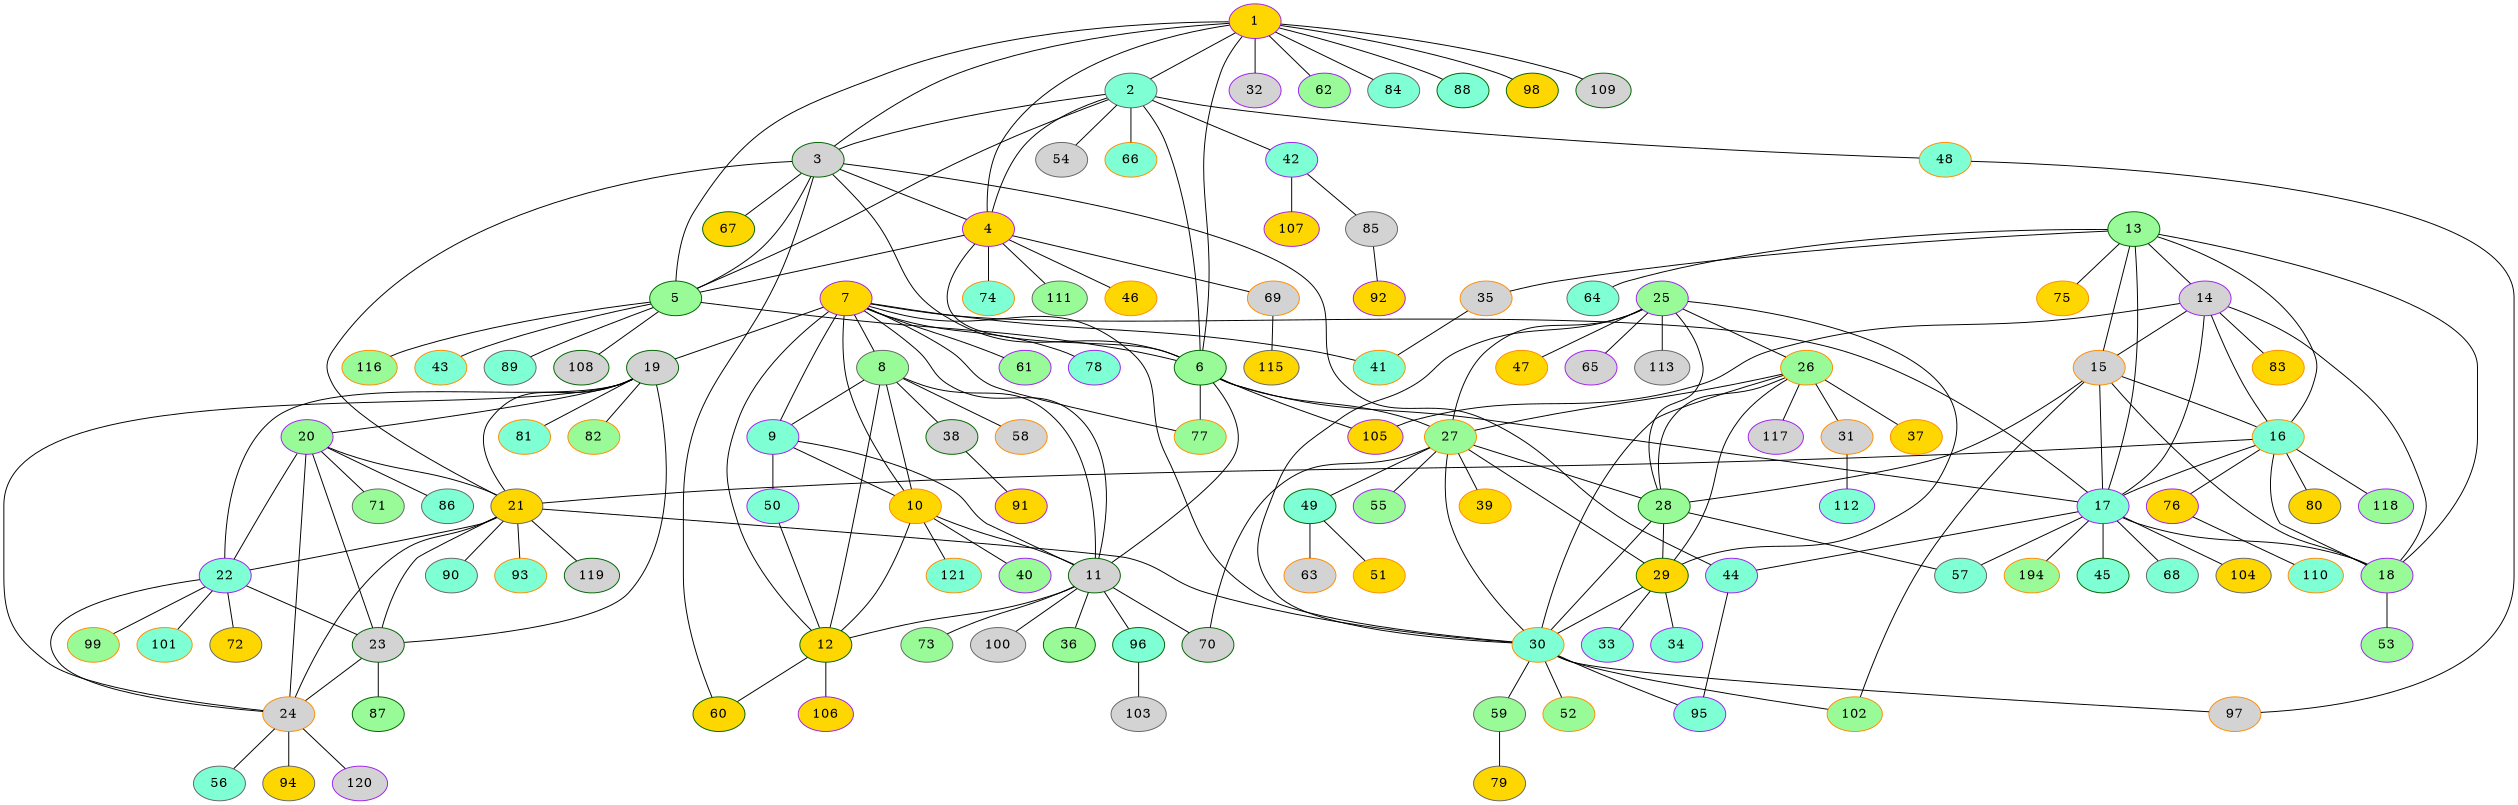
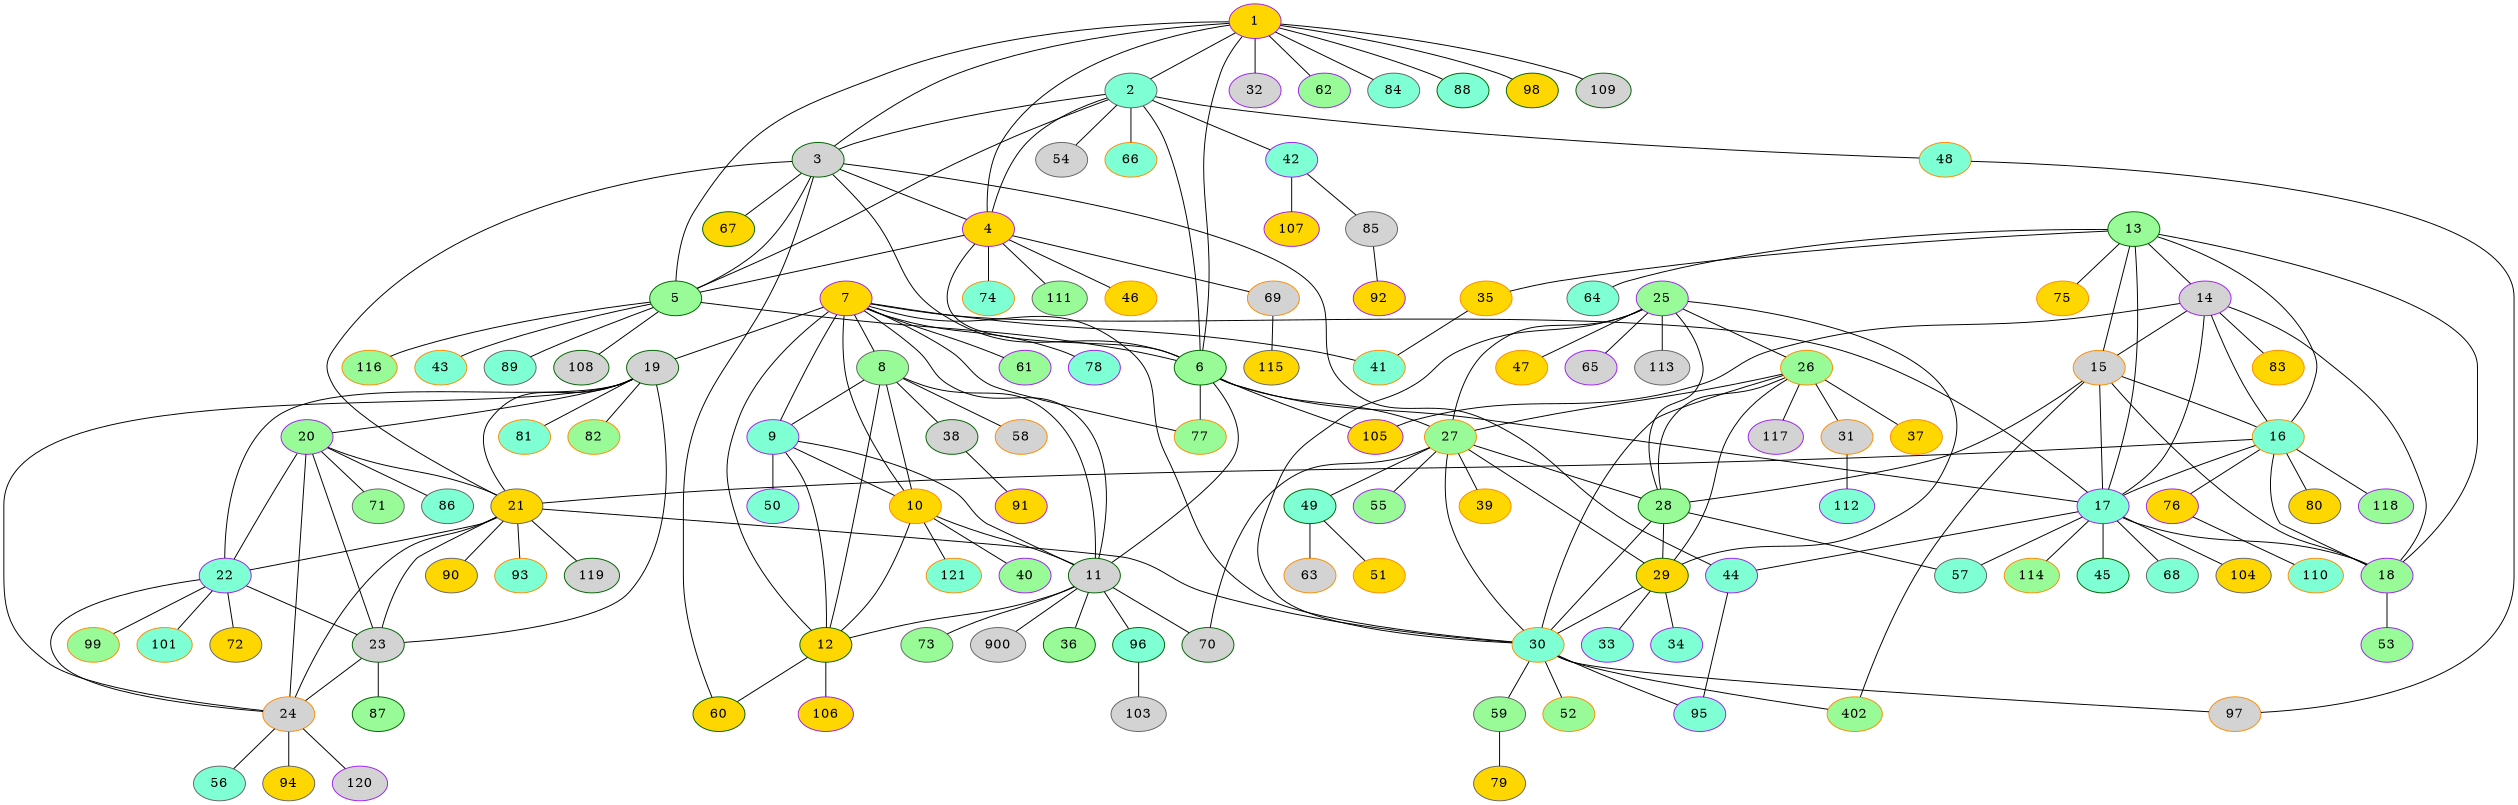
node "35": fillcolor lightgrey -> gold
edge "50" -- "12": now "9" -- "12"
node "90": fillcolor aquamarine -> gold
node "194": label "194" -> "114"
node "100": label "100" -> "900"
node "102": label "102" -> "402"
